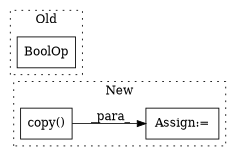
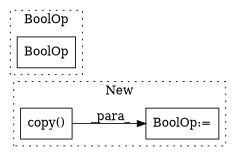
cluster "Old": label "Old" -> "BoolOp"
node "Assign:=": label "Assign:=" -> "BoolOp:="
